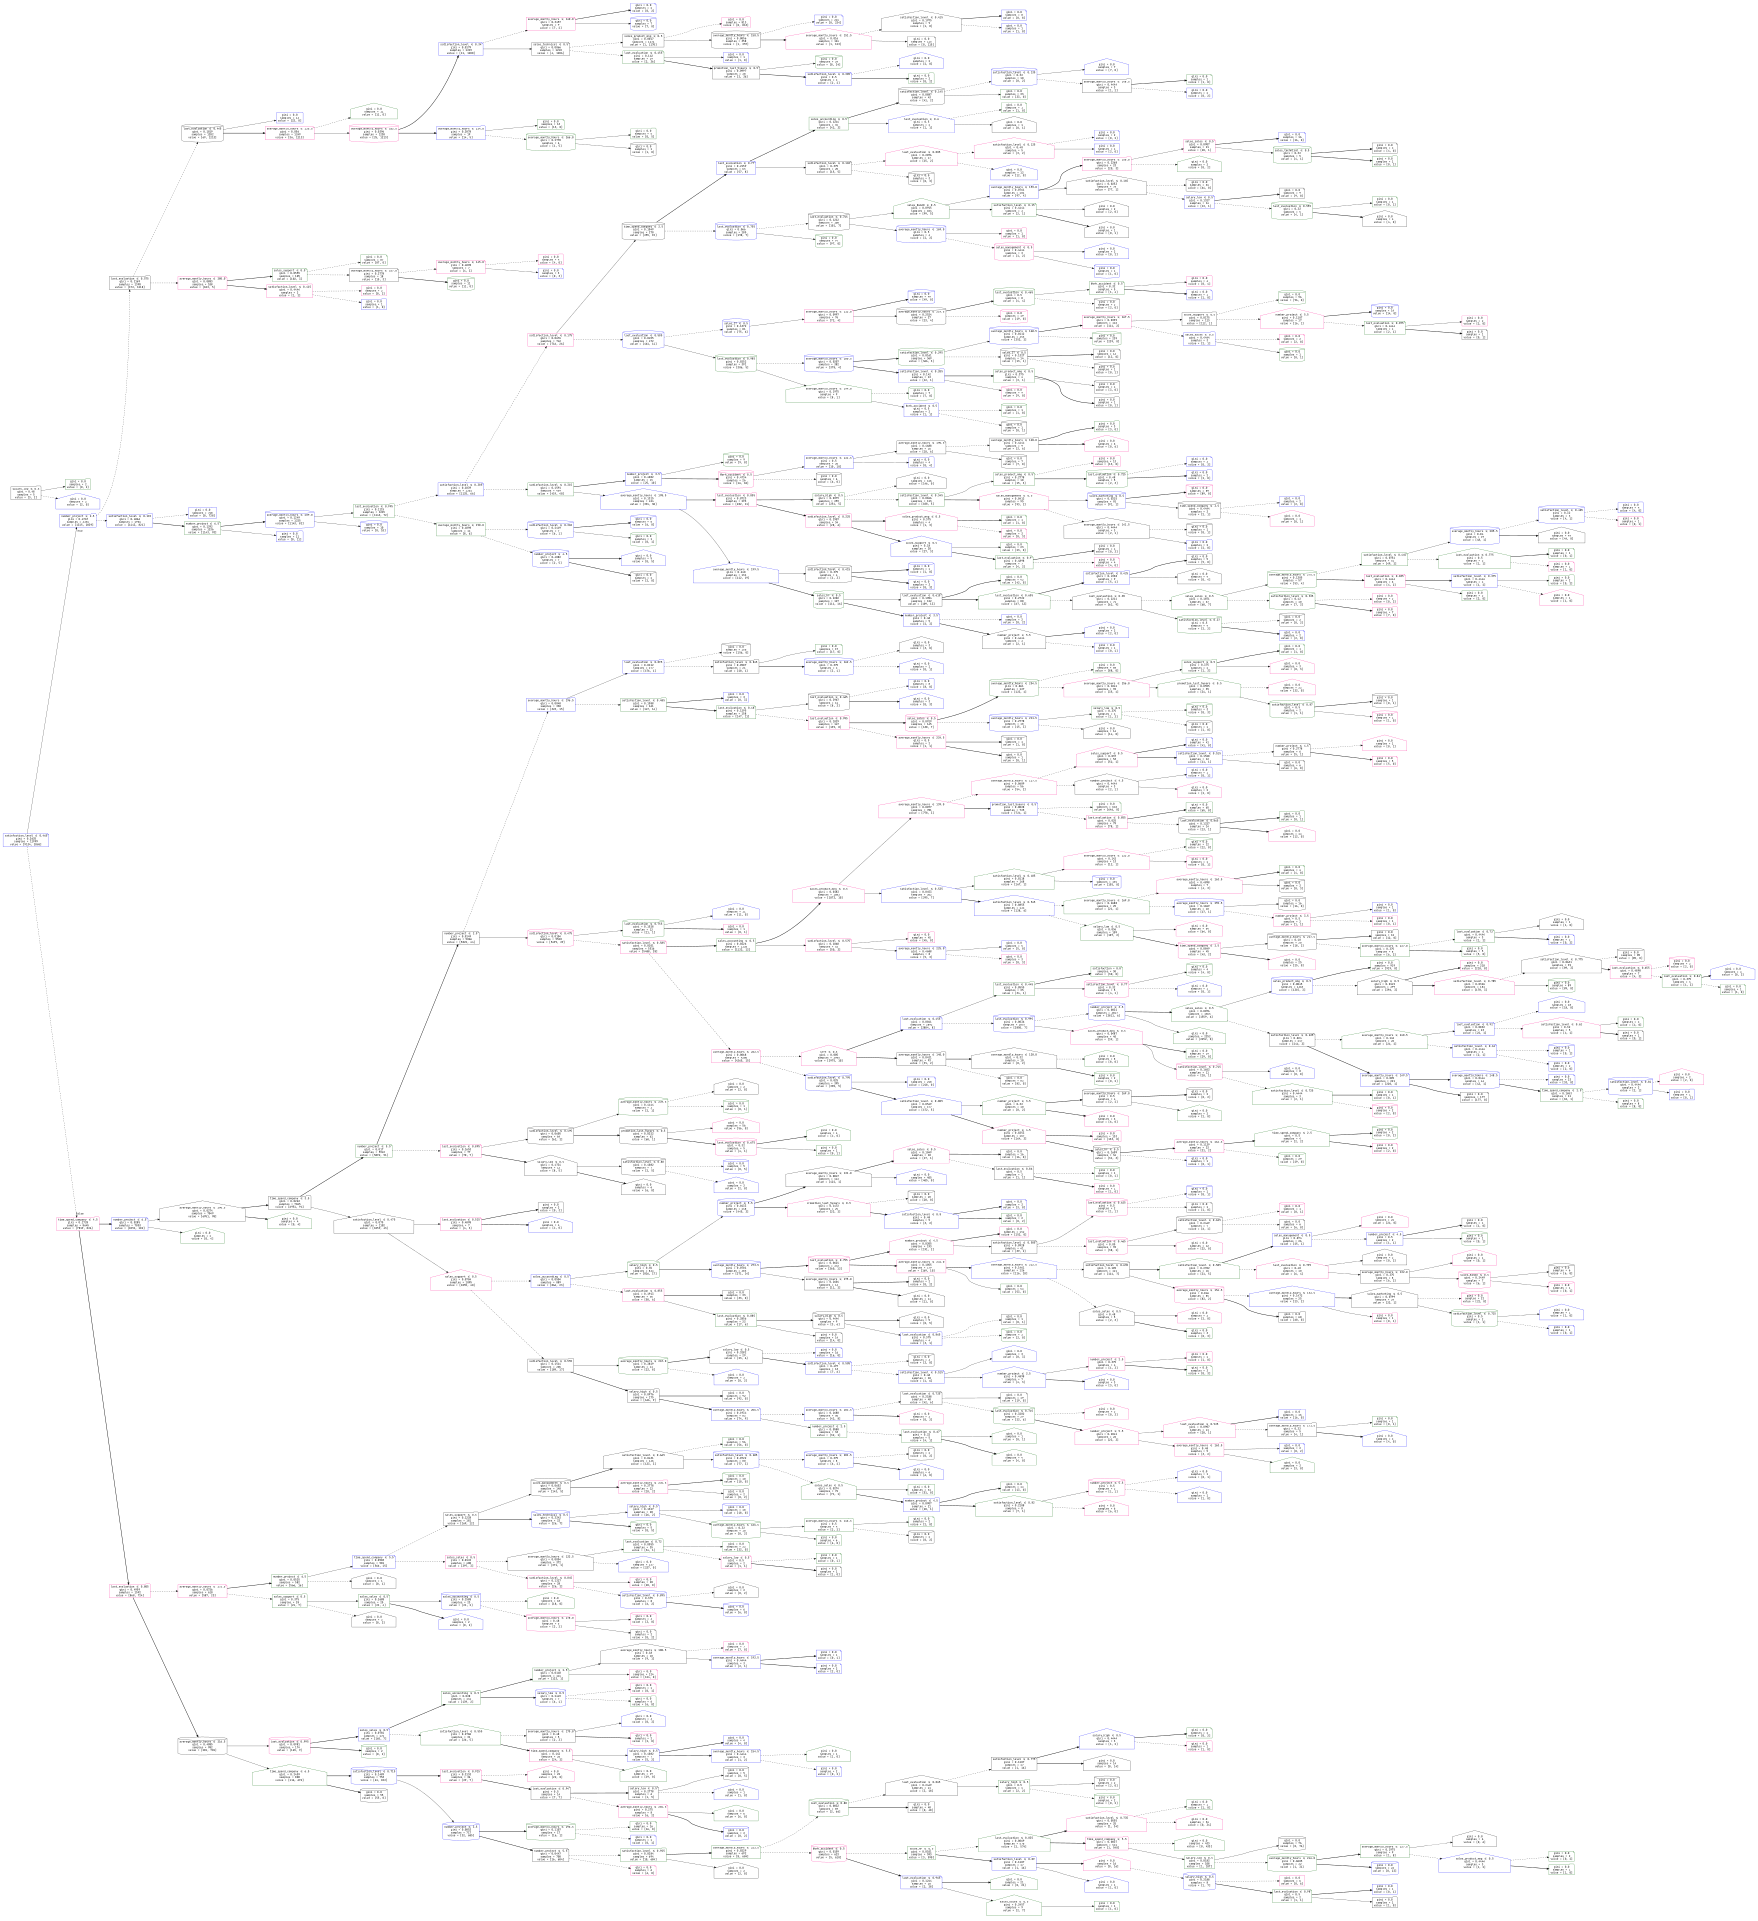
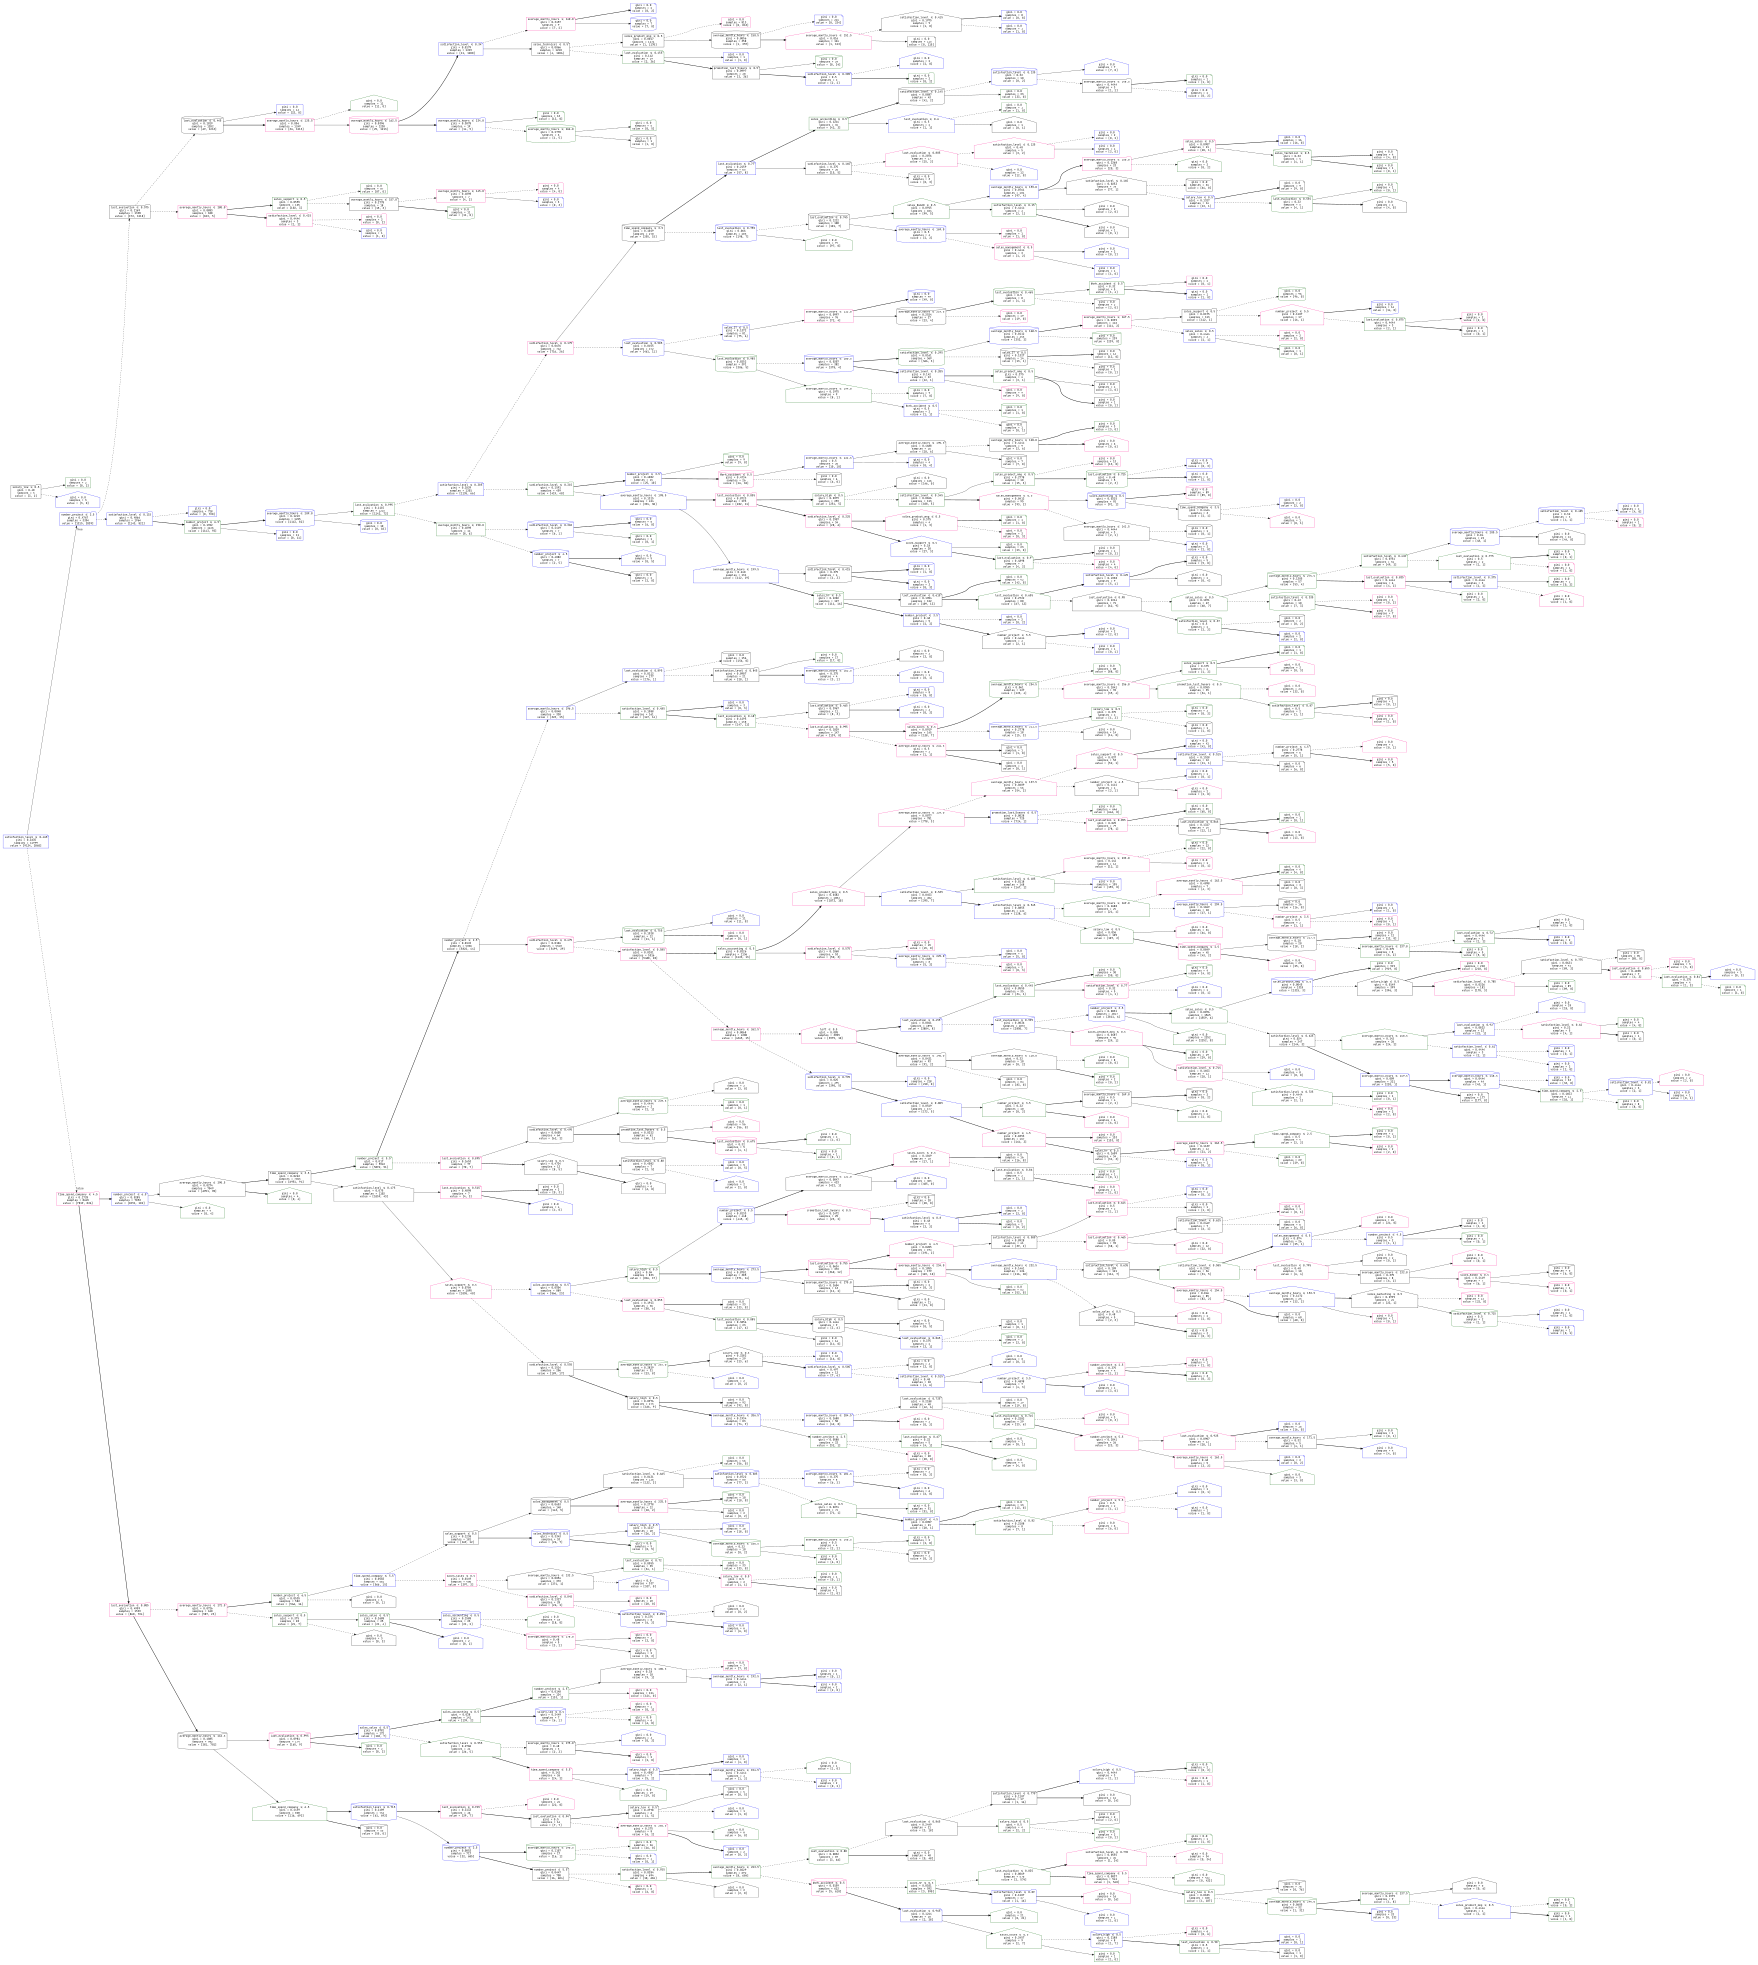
node "gini = 0.0 samples = 97 value = [97, 0]": shape cylinder -> house
node "satisfaction = 0.0 samples = 30 value = [30, 0]": label "satisfaction = 0.0 samples = 30 value = [30, 0]" -> "gini = 0.0 samples = 30 value = [30, 0]"
node "gini = 0.0 samples = 152 value = [152, 0]": removed
node "gini = 0.0 samples = 28 value = [28, 0]": added
edge "gini = 0.0 samples = 16 value = [0, 16]" -> "salary_high <= 0.5 gini = 0.2188 samples = 8 value = [1, 7]": now "sales_sales <= 0.5 gini = 0.3457 samples = 9 value = [2, 7]" -> "salary_high <= 0.5 gini = 0.2188 samples = 8 value = [1, 7]"
